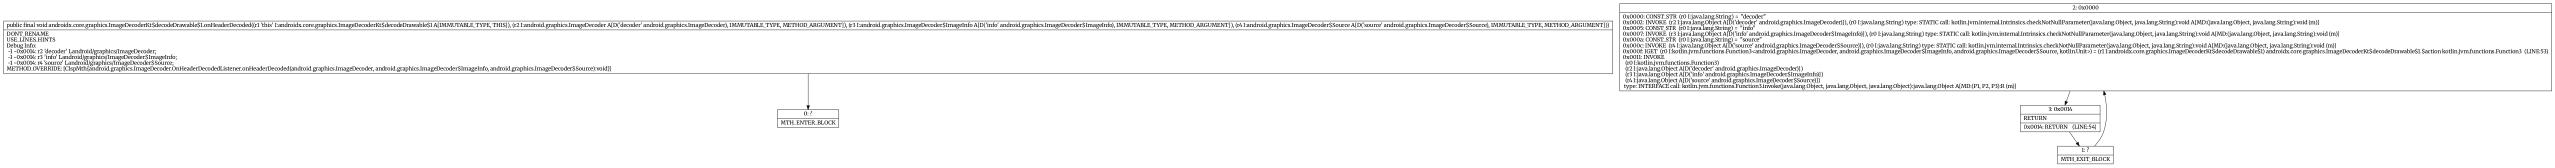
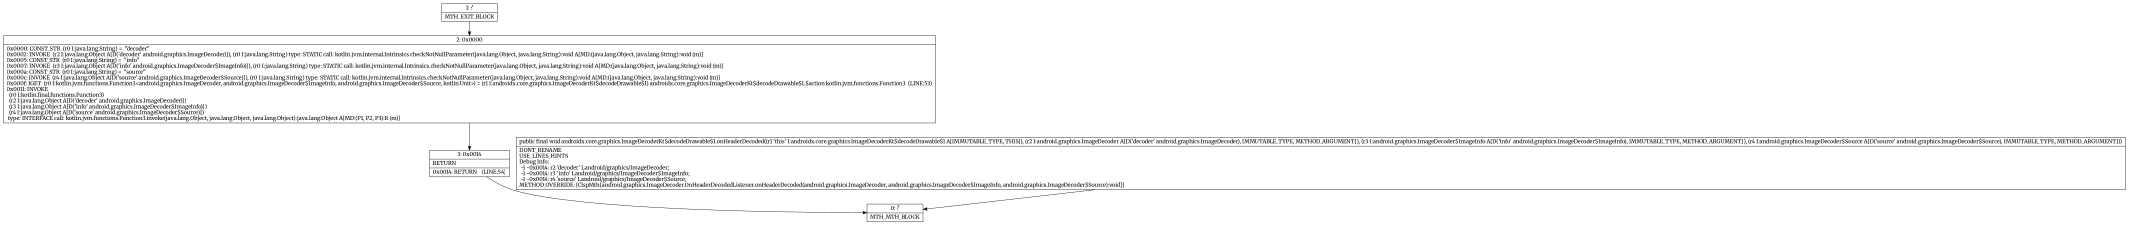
node "2: 0x0000": text "(r0 I:kotlin.jvm.functions.Function3)" -> "(r0 I:kotlin.final.functions.Function3)"
node "0: ?": text "MTH_ENTER_BLOCK" -> "MTH_MTH_BLOCK"
edge "3: 0x0014" -> "1: ?": now "3: 0x0014" -> "0: ?"
